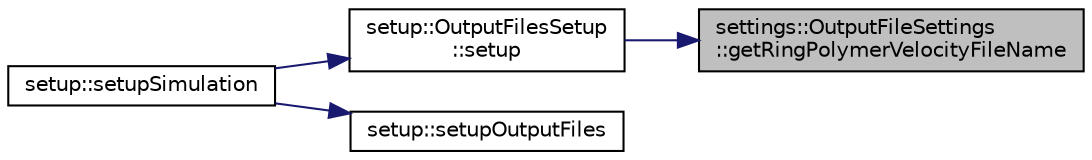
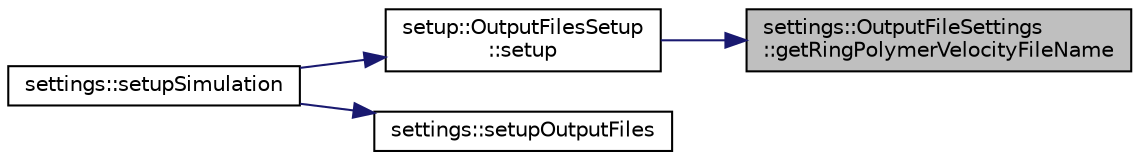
node "setup::setupSimulation": label "setup::setupSimulation" -> "settings::setupSimulation"
node "setup::setupOutputFiles": label "setup::setupOutputFiles" -> "settings::setupOutputFiles"
